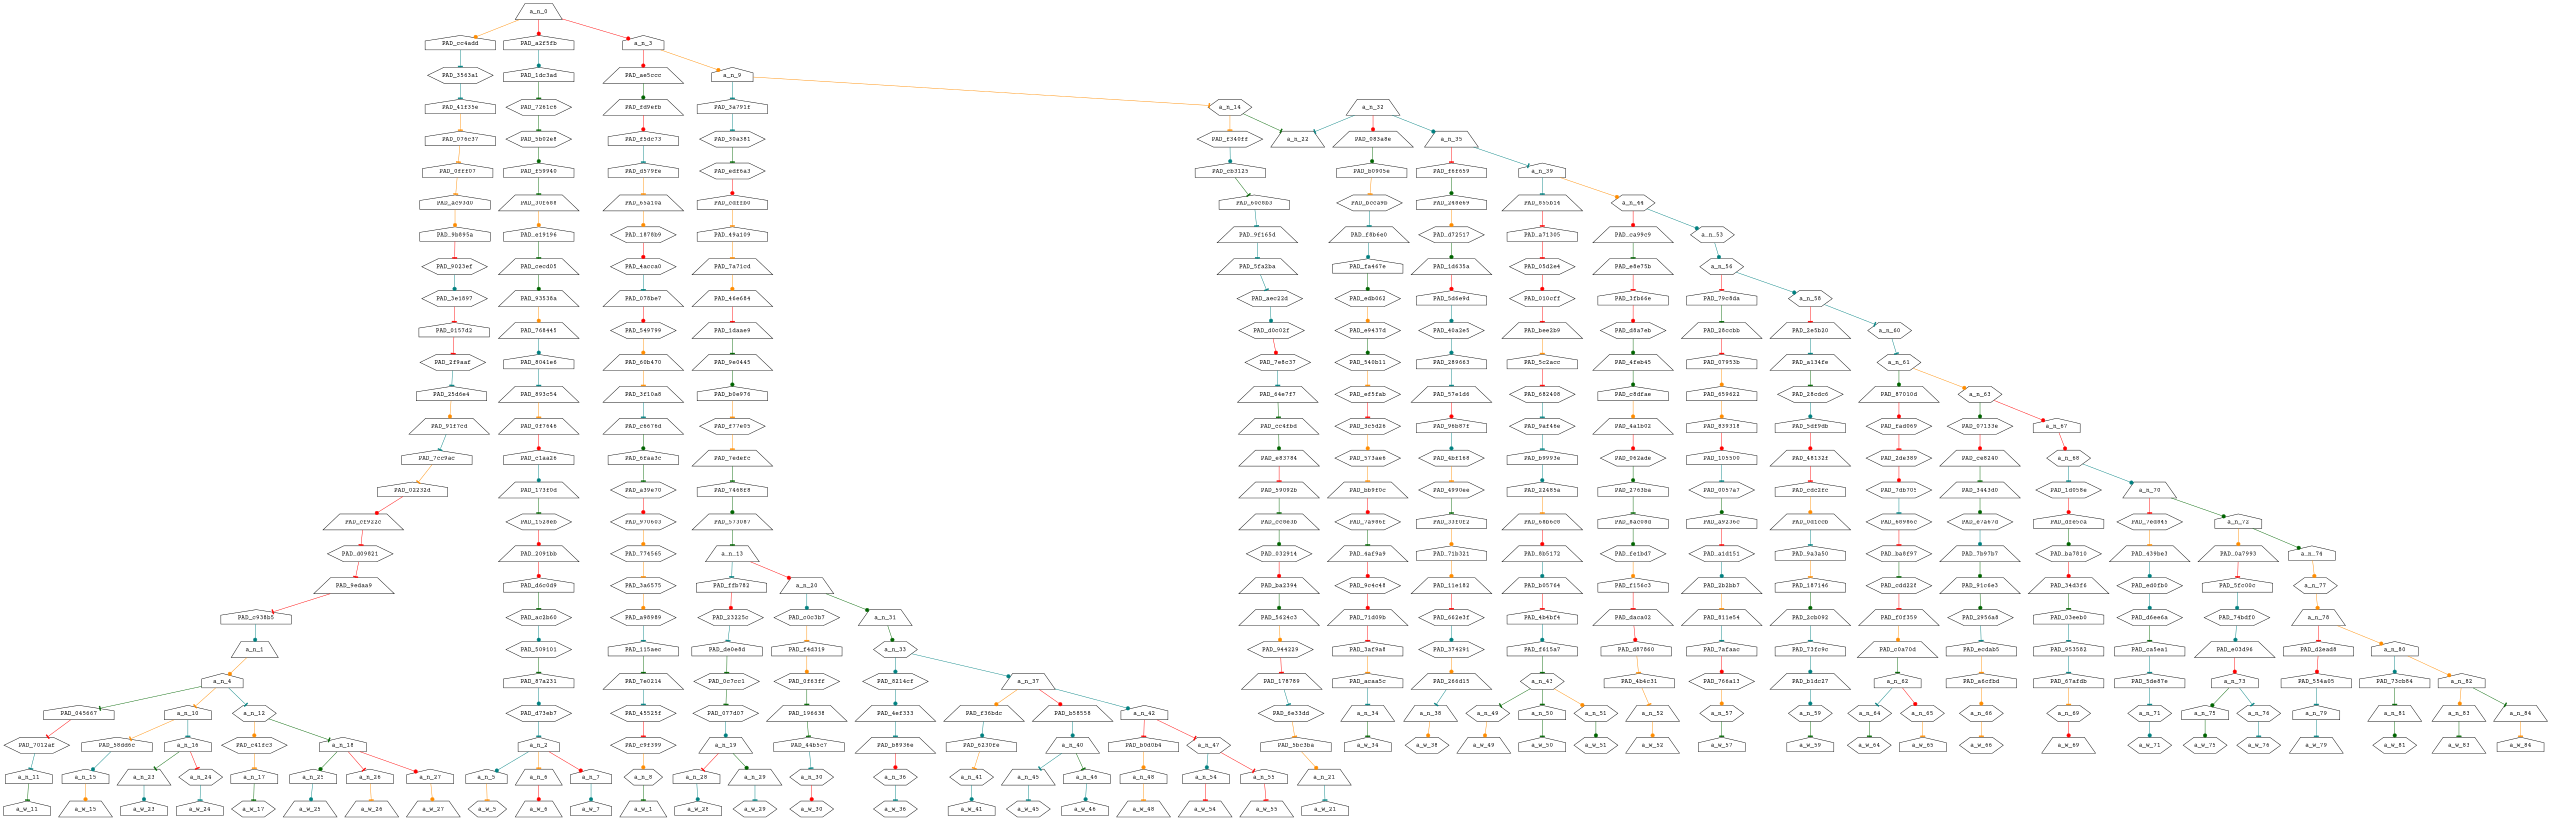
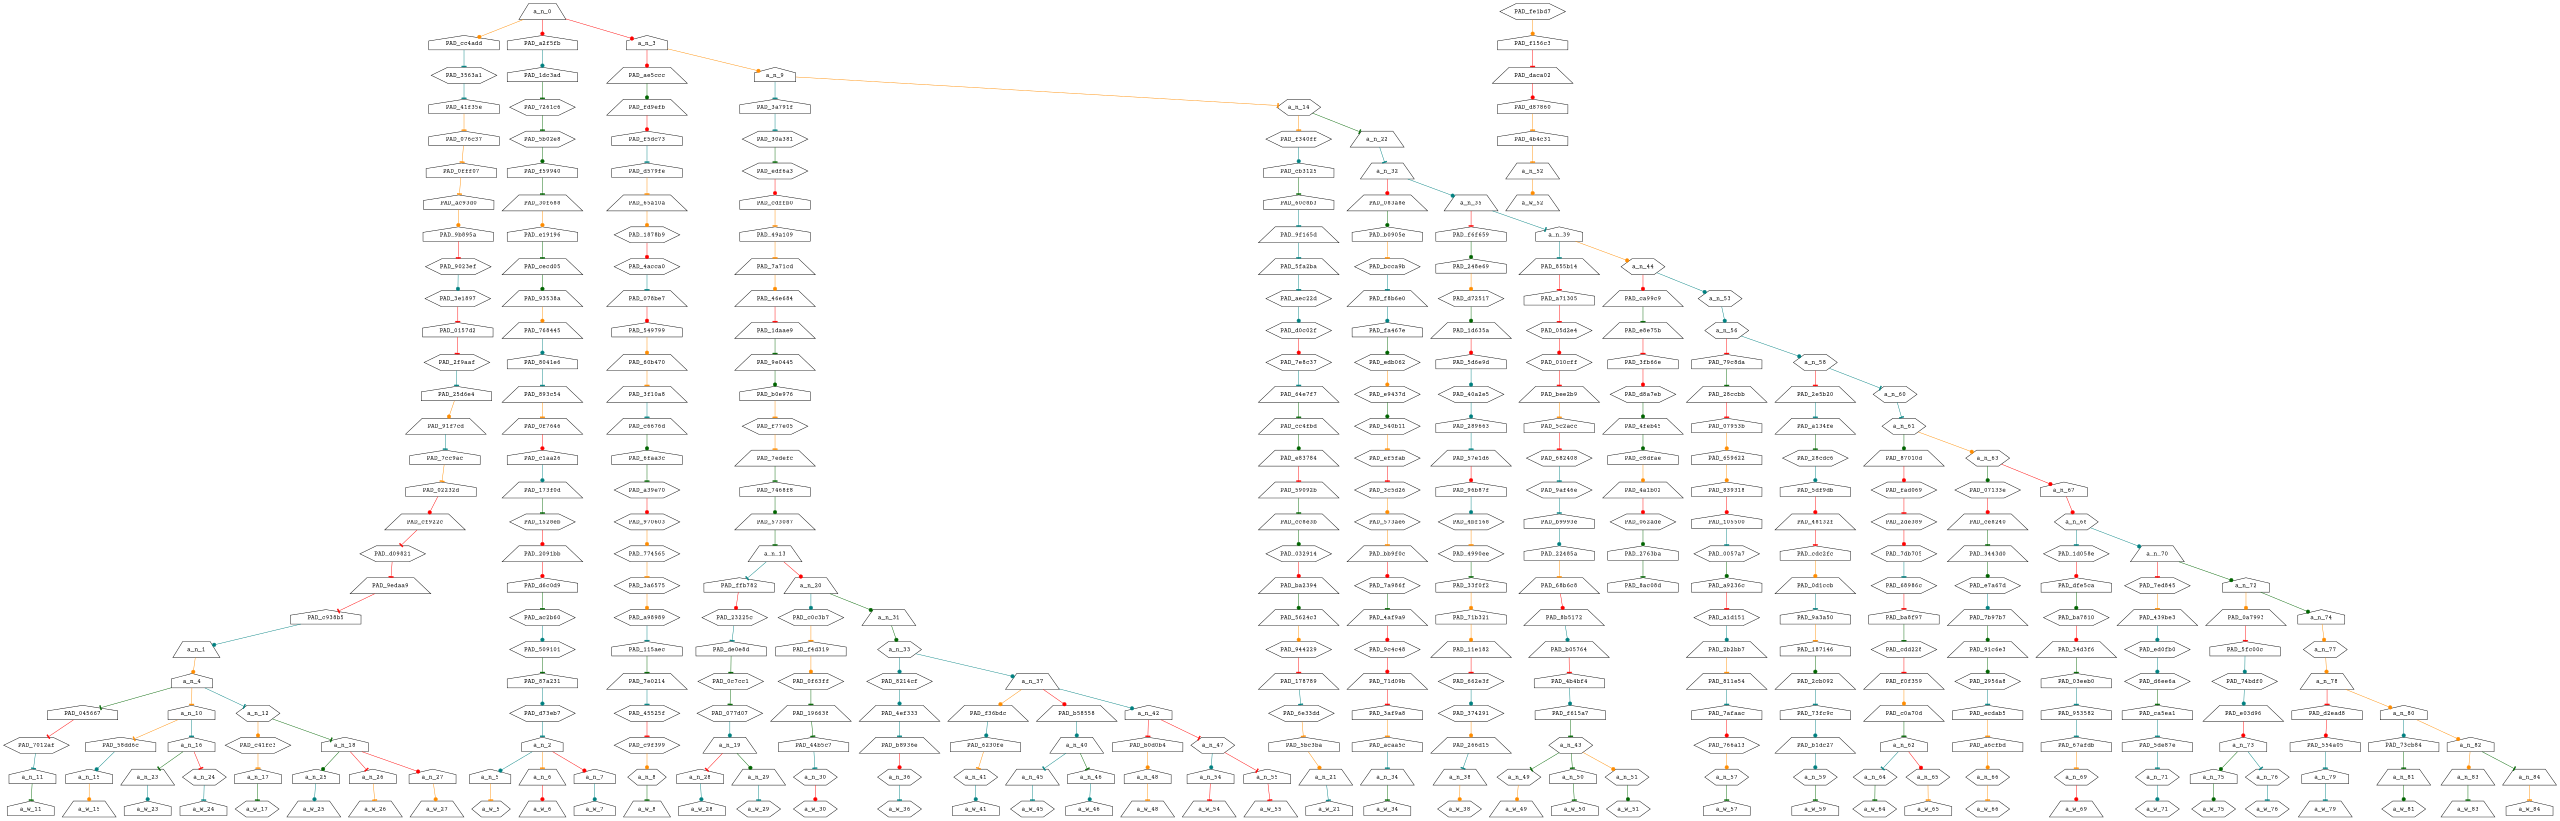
edge "a_n_32" -> "a_n_22": reversed
node "PAD_549799": shape hexagon -> house
edge "PAD_8ac08d" -> "PAD_fe1bd7": removed
node "PAD_ba8f97": shape hexagon -> house
node "a_w_1": label "a_w_1" -> "a_w_8"
